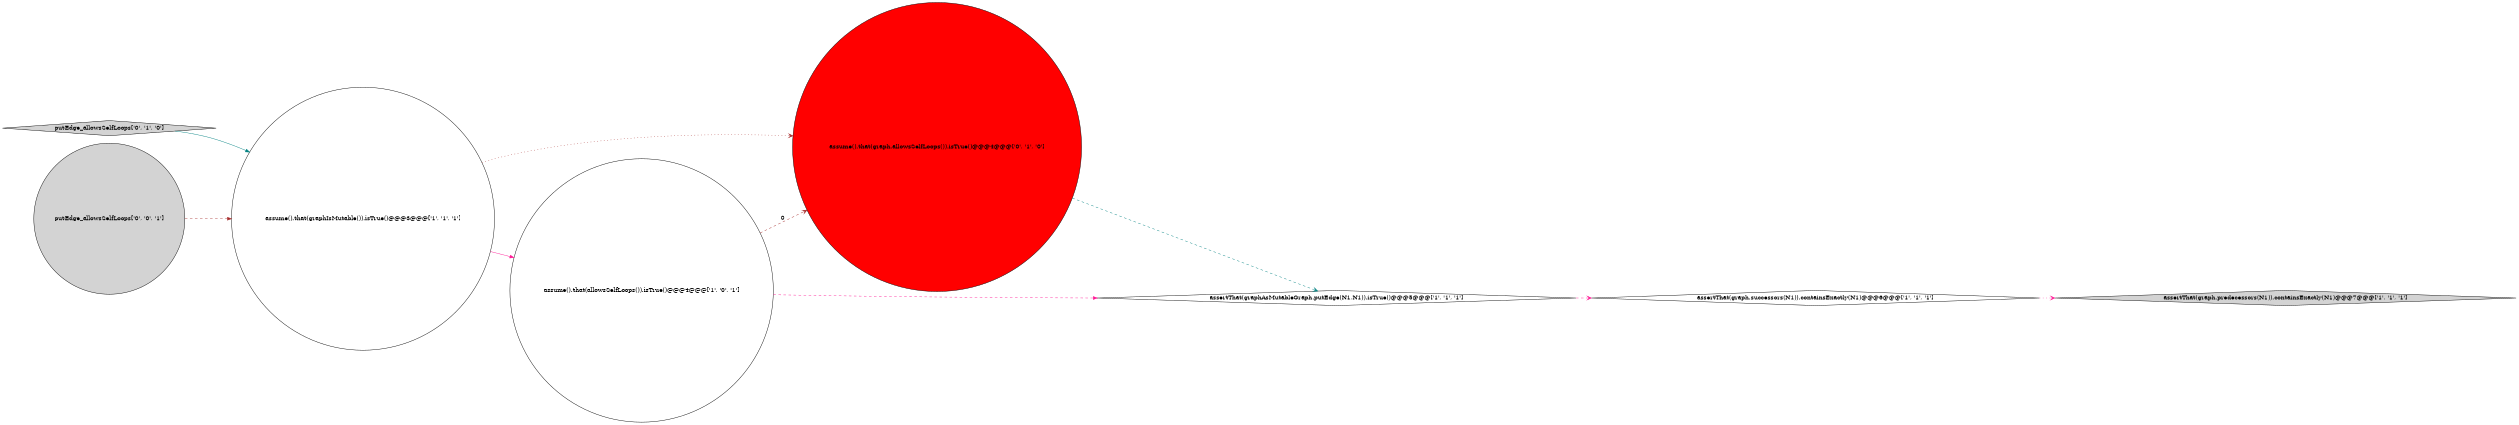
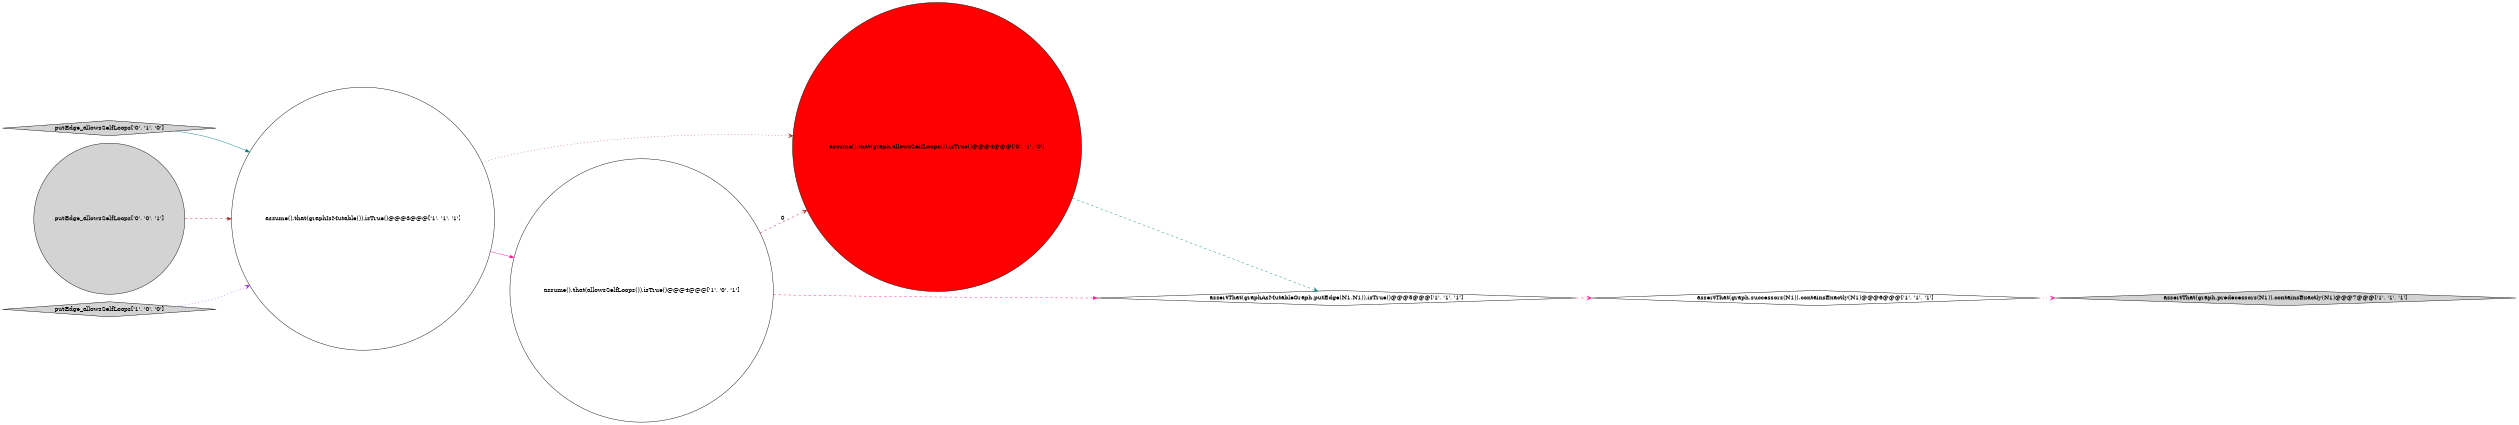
node "putEdge_allowsSelfLoops['1', '0', '0']": added
